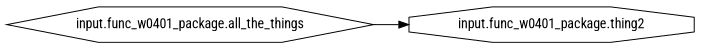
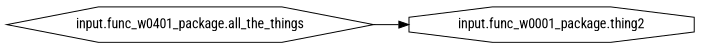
node "input.func_w0401_package.thing2": label "input.func_w0401_package.thing2" -> "input.func_w0001_package.thing2"
